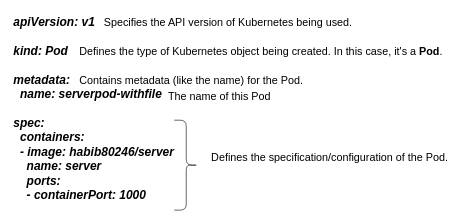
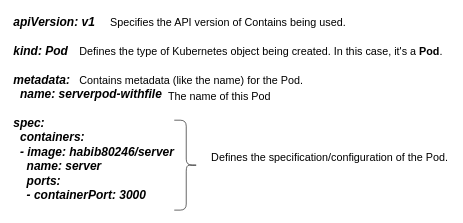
node "Specifies the API version of Kubernetes being used.": label "Specifies the API version of Kubernetes being used." -> "Specifies the API version of Contains being used."
node "apiVersion: v1 kind: Pod metadata: name: serverpod-withfile spec: containers: - image: habib80246/server name: server ports: - containerPort: 1000": label "apiVersion: v1 kind: Pod metadata: name: serverpod-withfile spec: containers: - image: habib80246/server name: server ports: - containerPort: 1000" -> "apiVersion: v1 kind: Pod metadata: name: serverpod-withfile spec: containers: - image: habib80246/server name: server ports: - containerPort: 3000"
